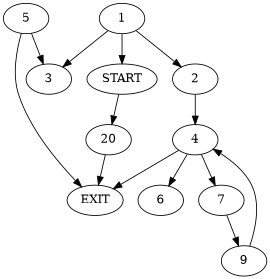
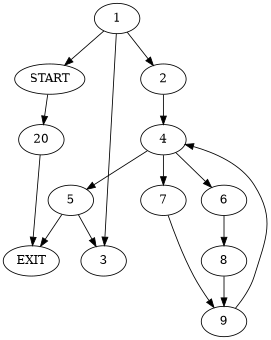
edge "4" -> "EXIT": now "4" -> "5"
node "8": added
